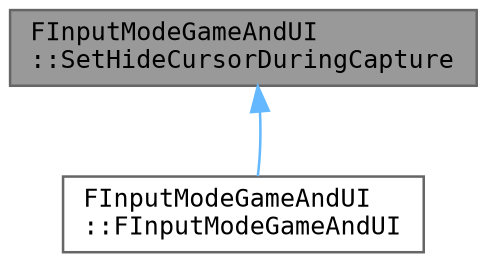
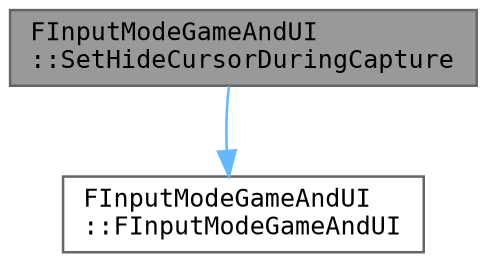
edge "FInputModeGameAndUI ::FInputModeGameAndUI" -> "FInputModeGameAndUI ::SetHideCursorDuringCapture": reversed
